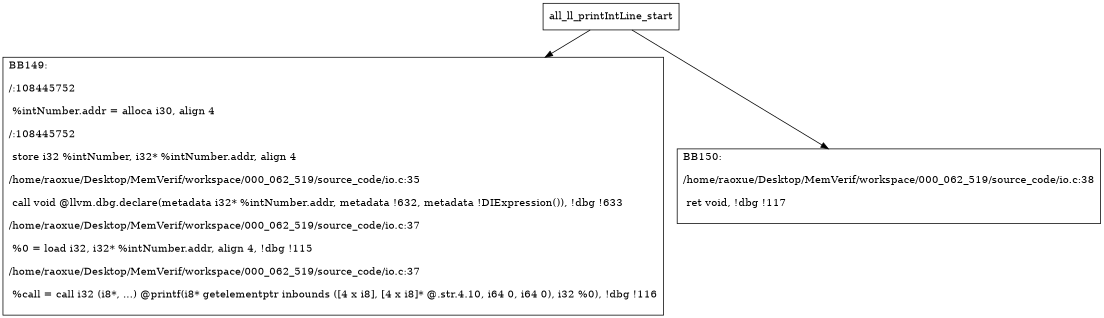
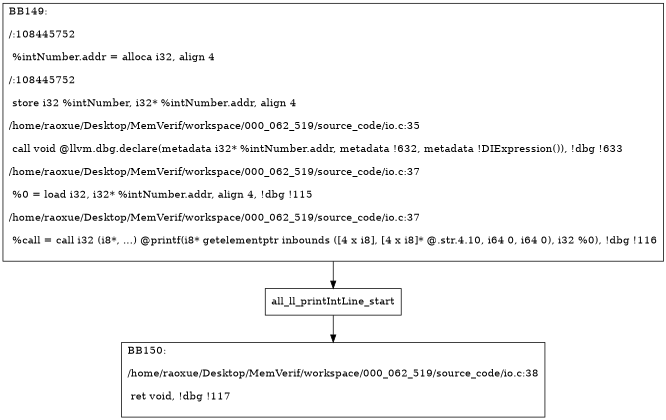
edge "all_ll_printIntLine_start" -> "BB149:": reversed
node "BB149:": text "%intNumber.addr = alloca i30, align 4" -> "%intNumber.addr = alloca i32, align 4"
